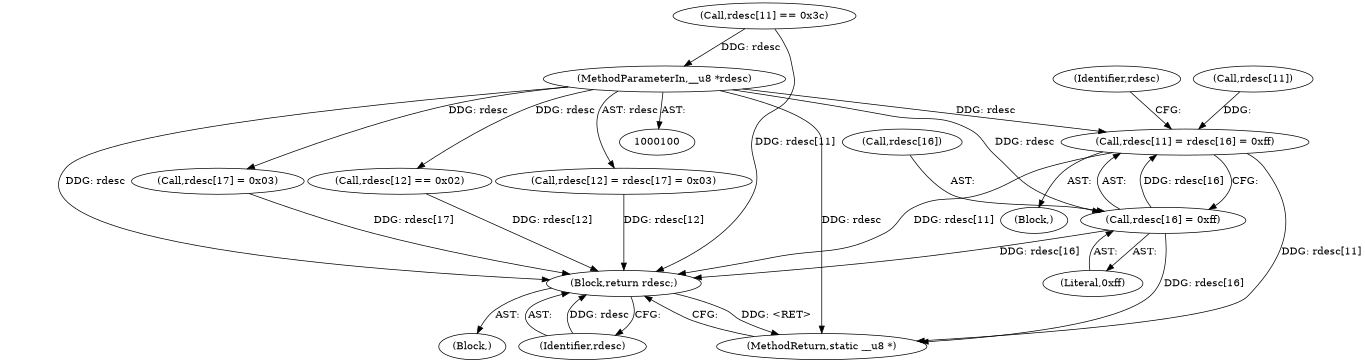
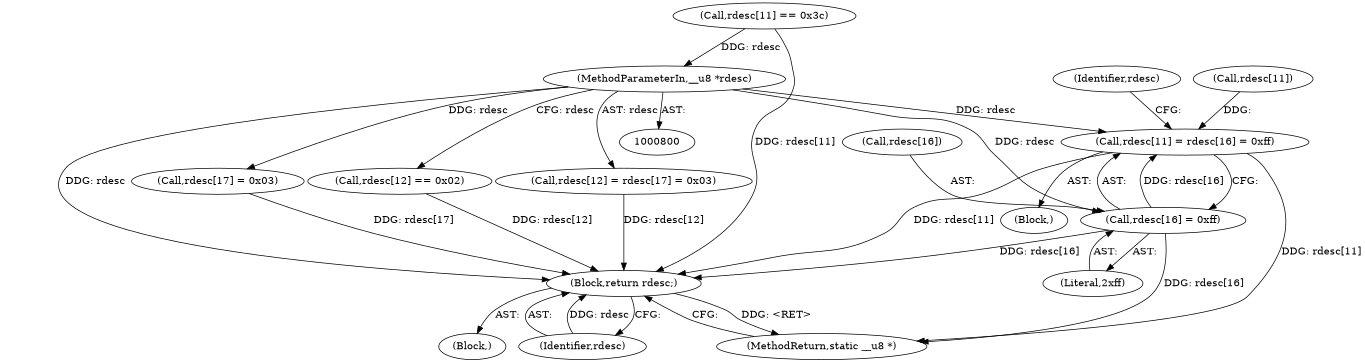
edge "(MethodParameterIn,__u8 *rdesc)" -> "(Call,rdesc[12] == 0x02)": label "DDG: rdesc" -> "CFG: rdesc"
node "1000100": label "1000100" -> "1000800"
edge "(MethodParameterIn,__u8 *rdesc)" -> "(MethodReturn,static __u8 *)": removed, label "DDG: rdesc"
node "(Literal,0xff)": label "(Literal,0xff)" -> "(Literal,2xff)"
